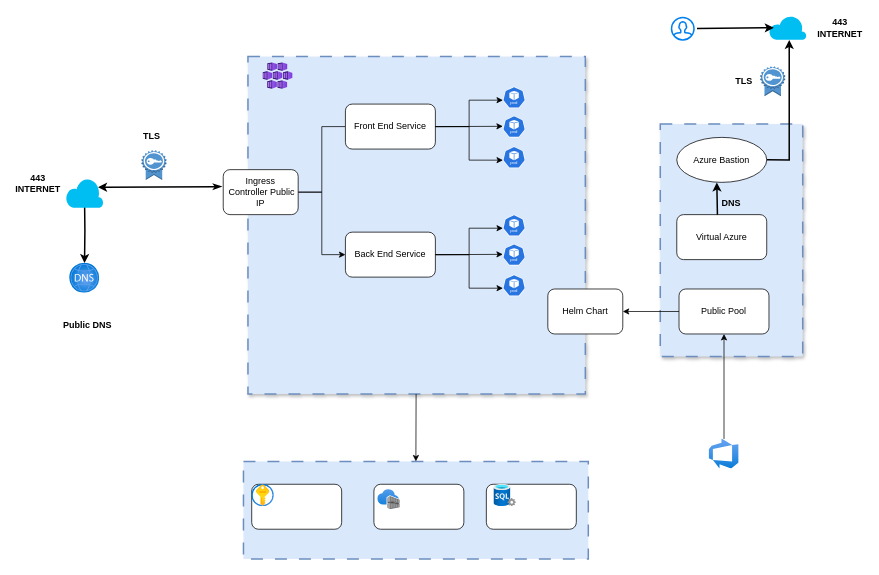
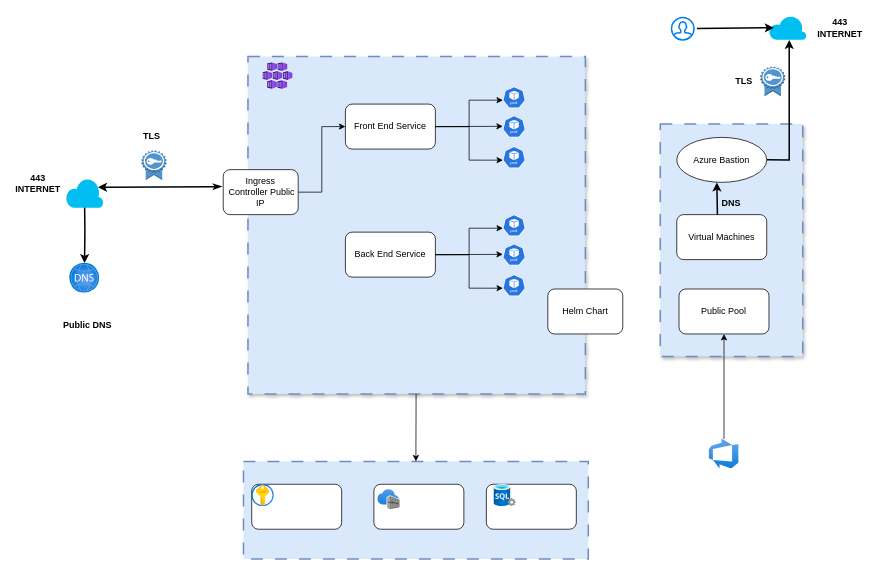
edge "Front End Service" -- "Ingress Controller Public IP": arrowhead none -> classic
edge "Ingress Controller Public IP" -> "Back End Service": removed
node "Virtual Azure": label "Virtual Azure" -> "Virtual Machines"
edge "Public Pool" -> "Helm Chart": removed
